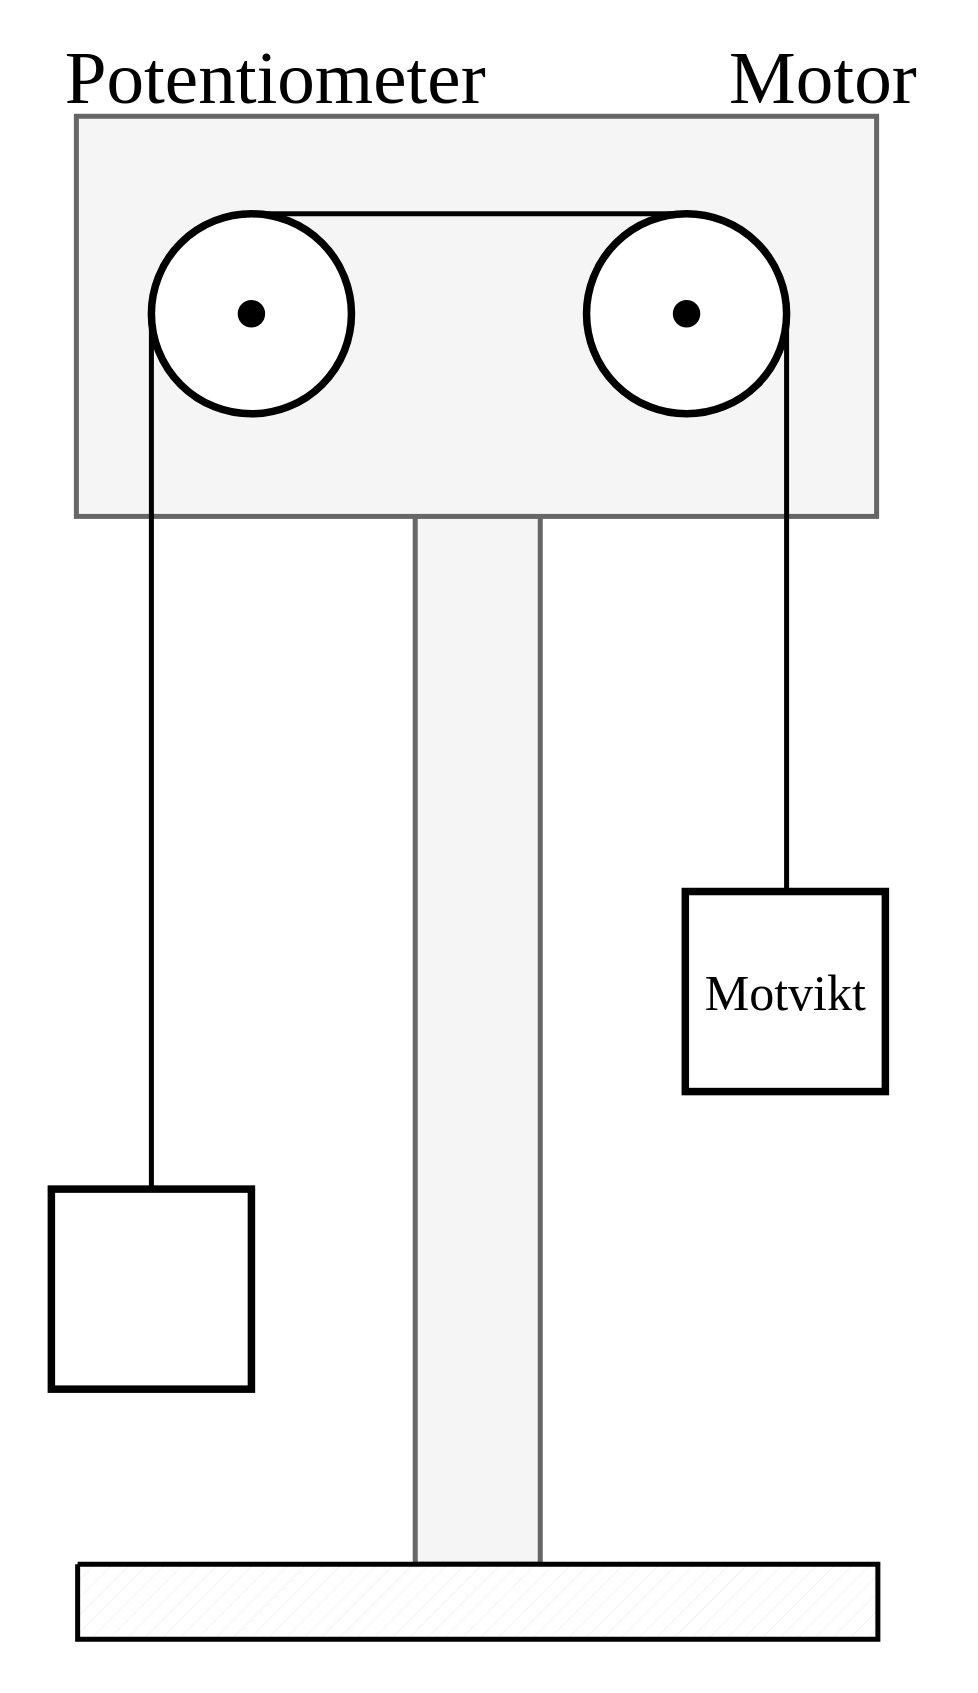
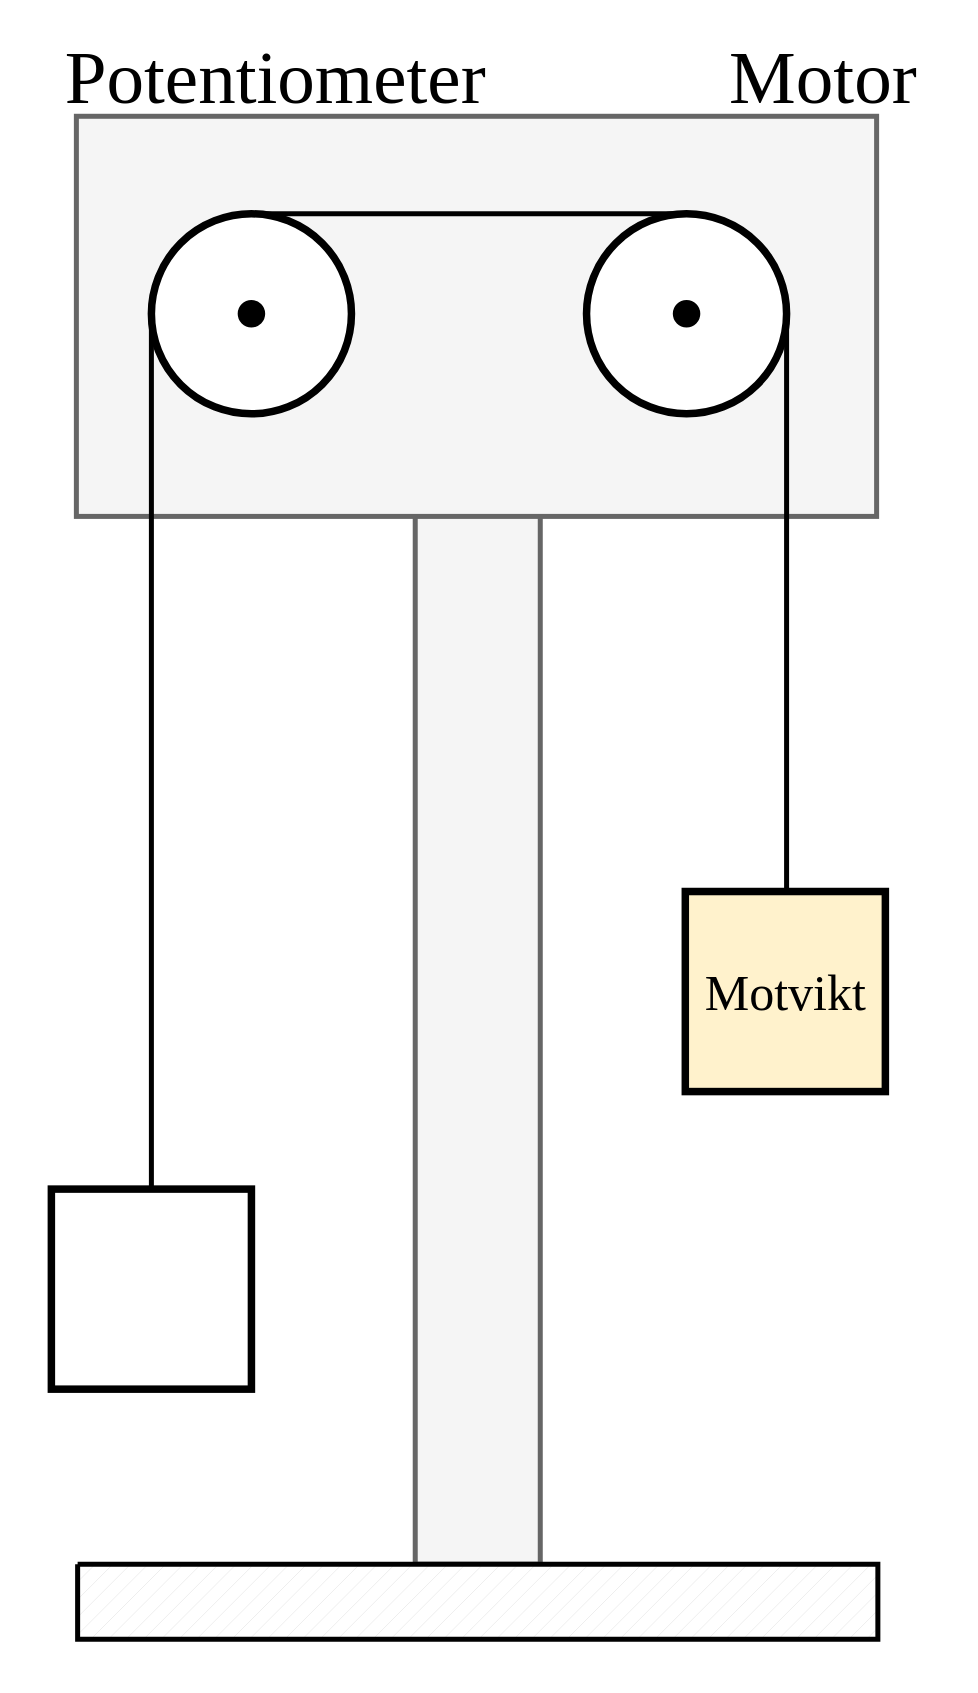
node "Motvikt": fillcolor #ffffff -> #fff2cc
